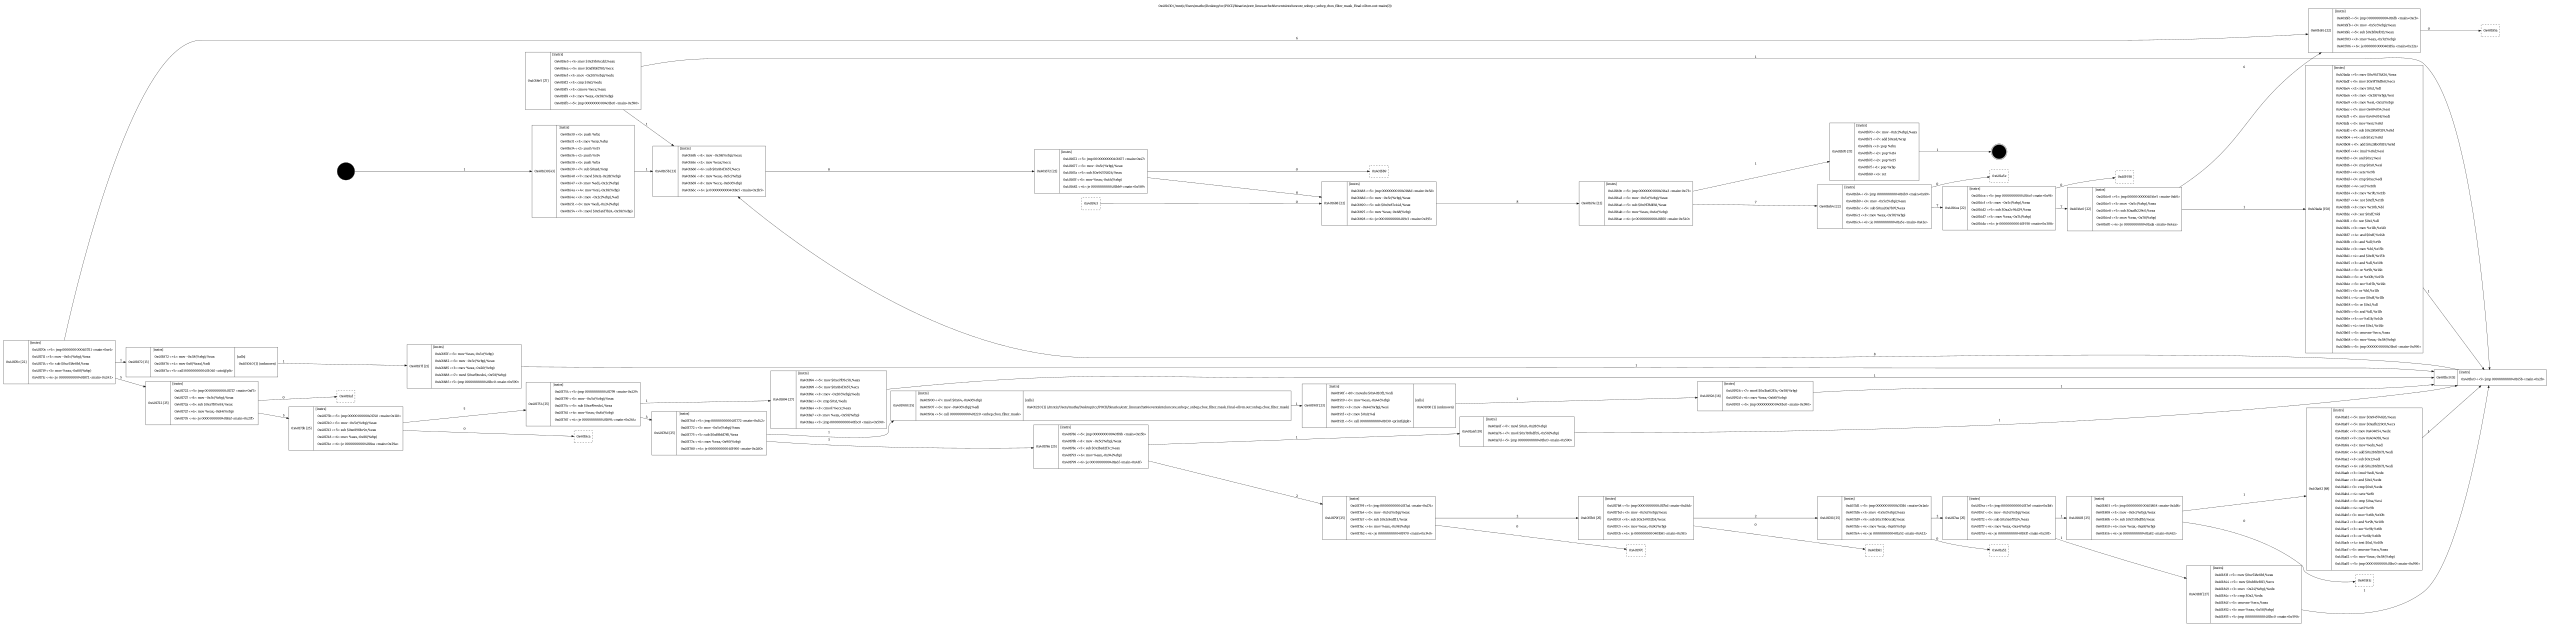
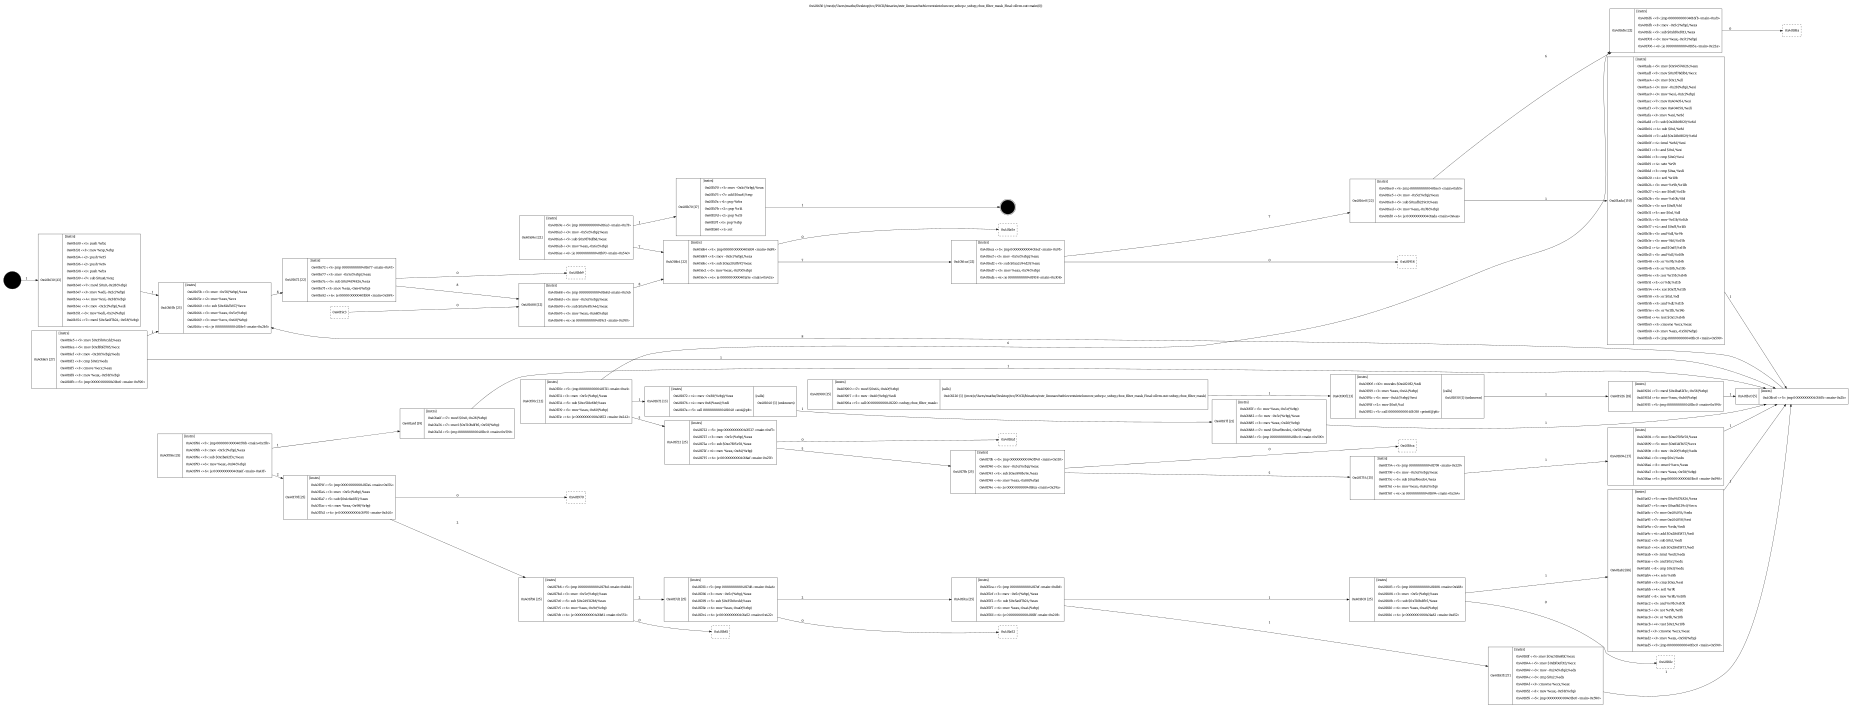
edge "0x401688 [22]" -> "0x40169e [22]": now "0x401688 [22]" -> "0x4016b4 [22]"
node "0x40176d [25]": removed
